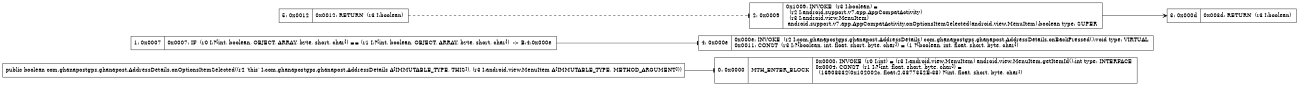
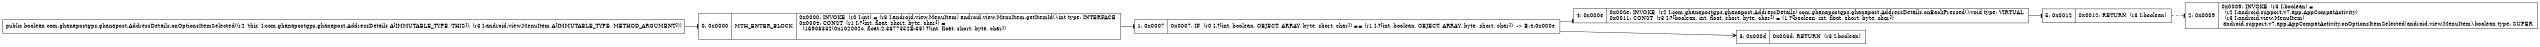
node "2: 0x0009": text "0x1009: INVOKE  (r3 I:boolean) =" -> "0x0009: INVOKE  (r3 I:boolean) ="
edge "2: 0x0009" -> "3: 0x000d": now "1: 0x0007" -> "3: 0x000d"
edge "4: 0x000e" -> "5: 0x0012": added
edge "0: 0x0000" -> "1: 0x0007": added
